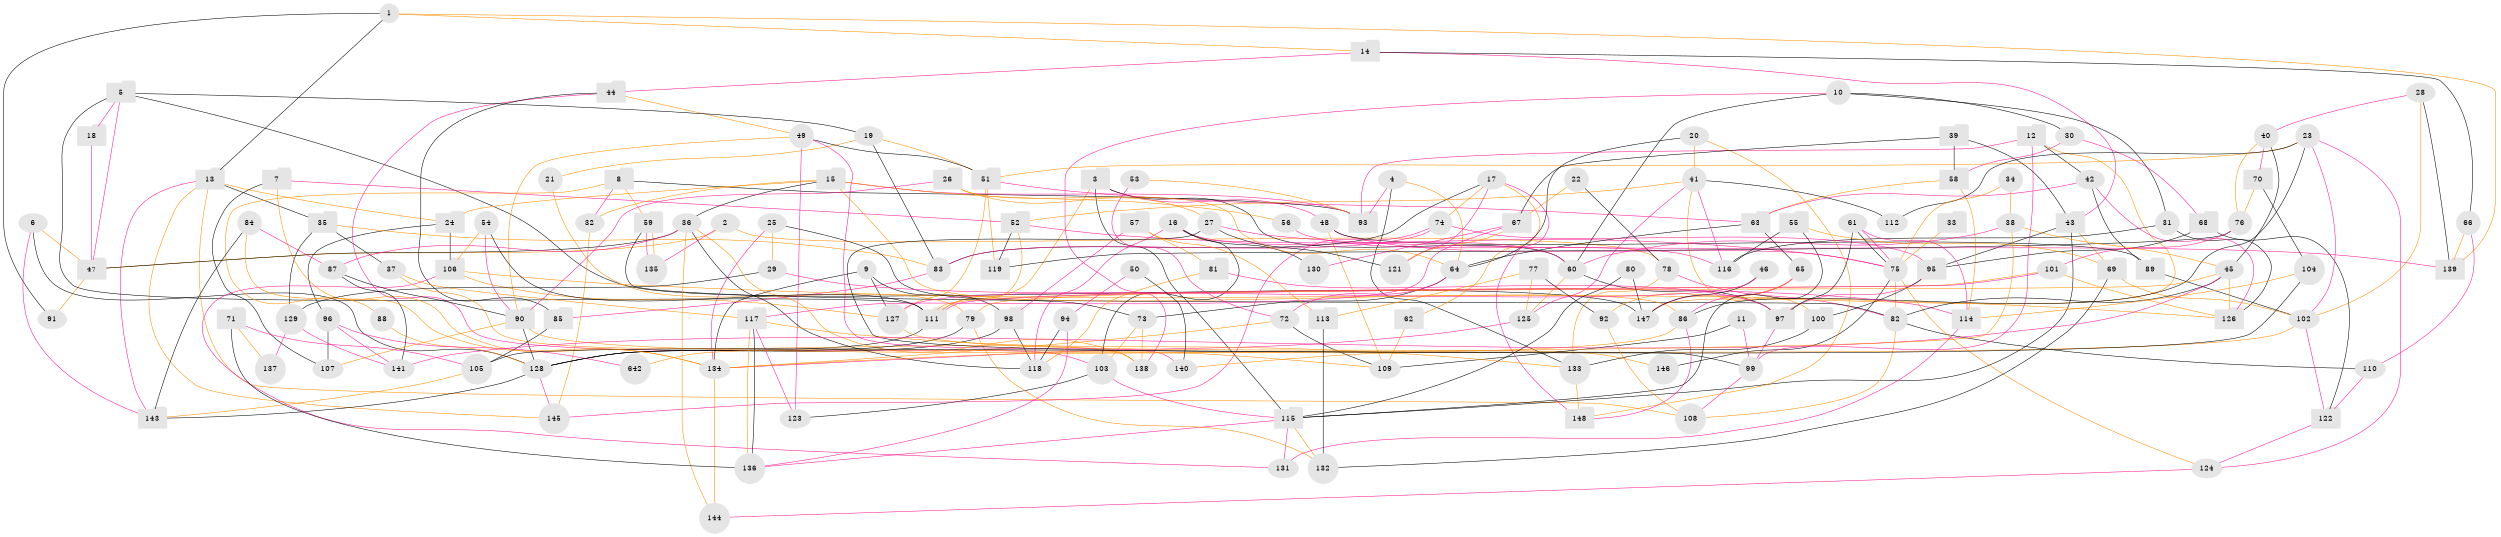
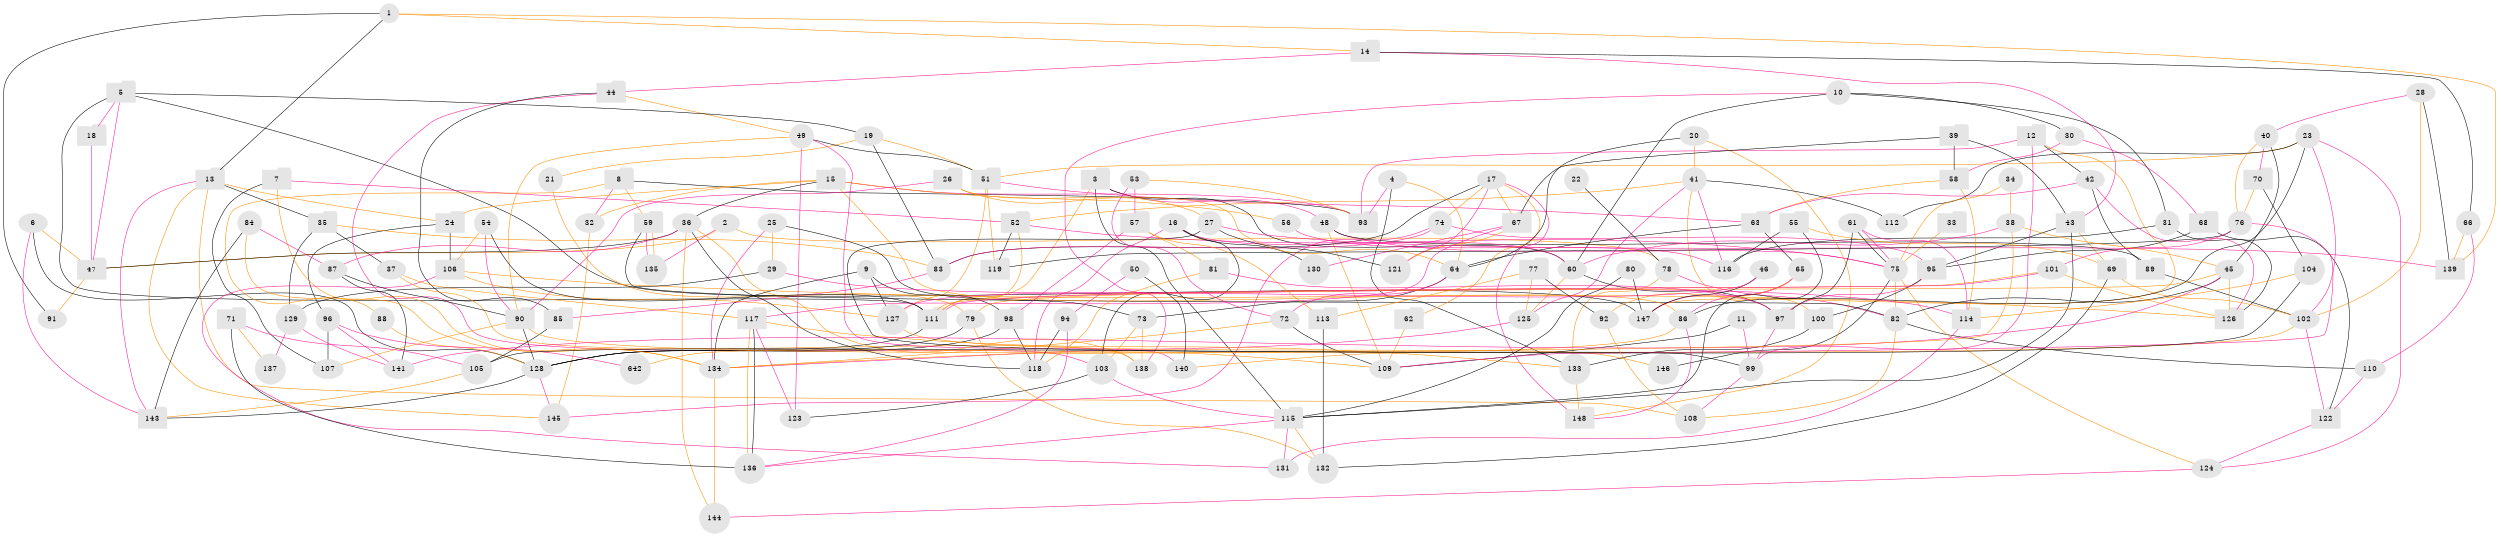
edge "22" -- "67": now "17" -- "67"
edge "53" -- "57": added
edge "76" -- "109": added
